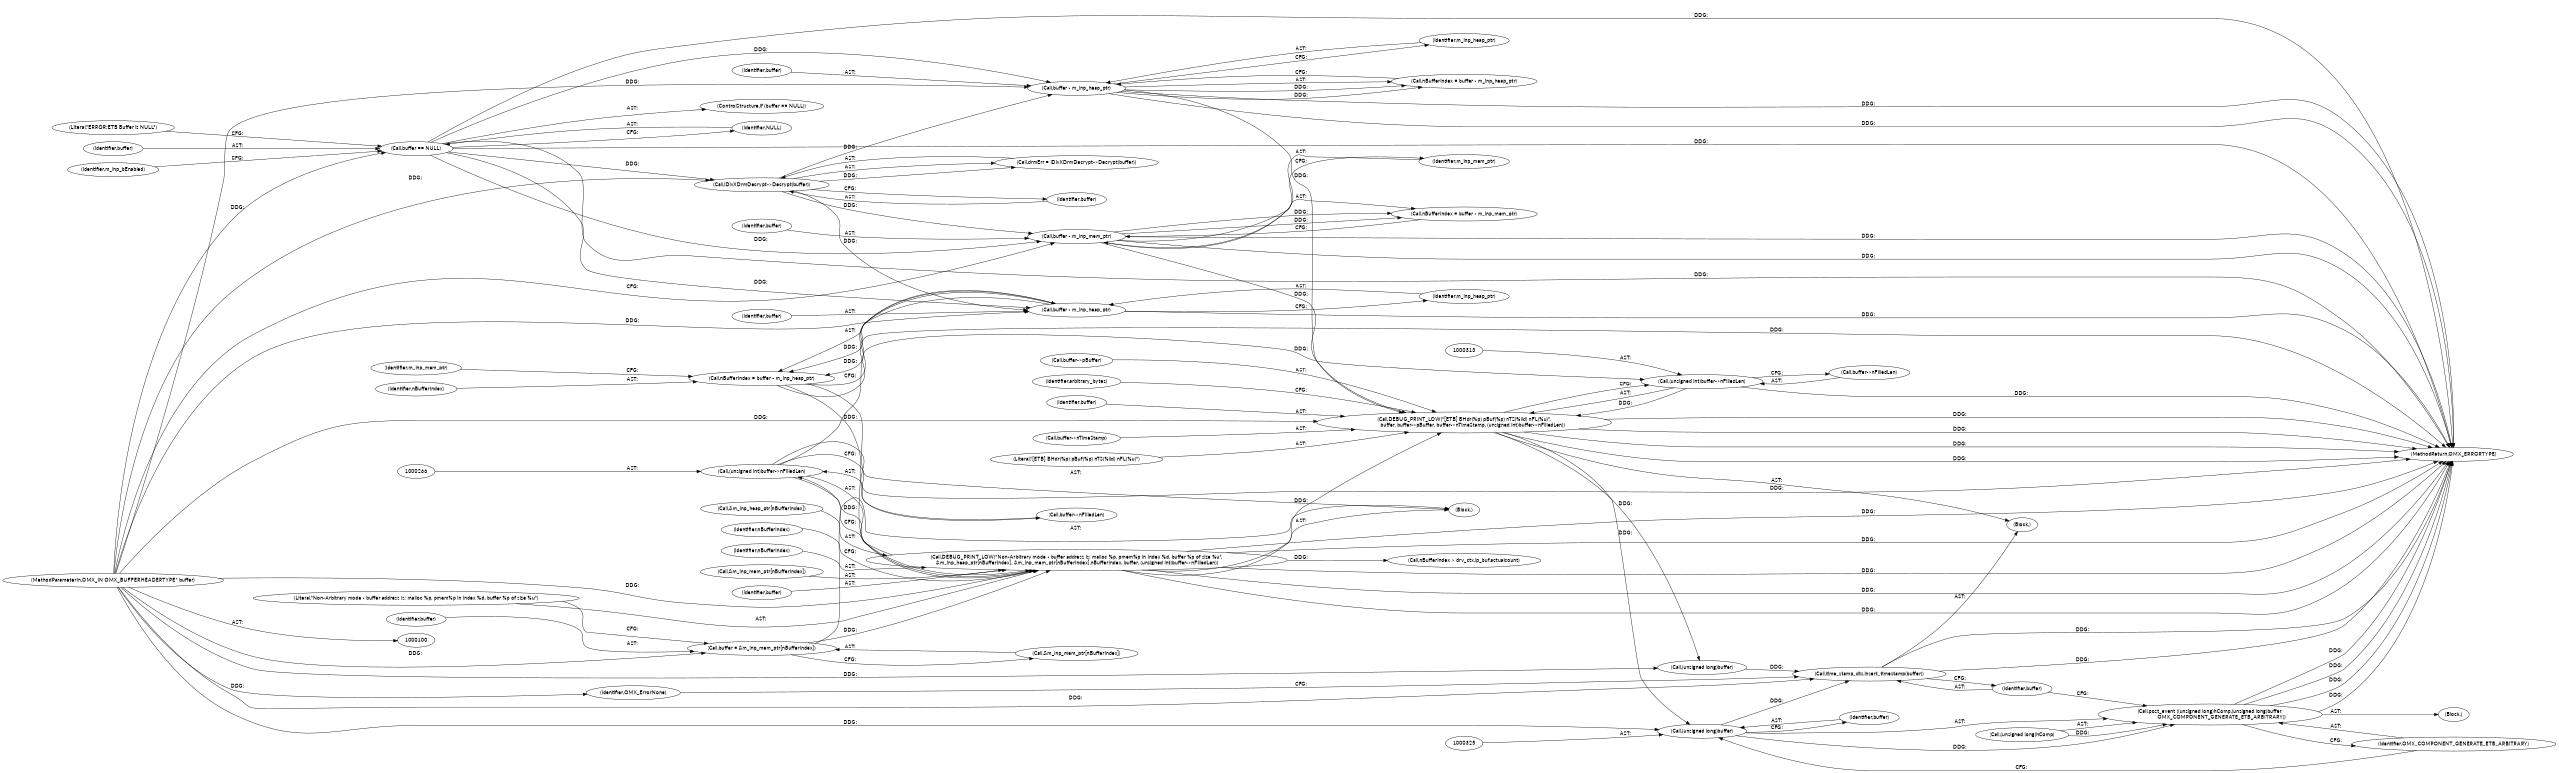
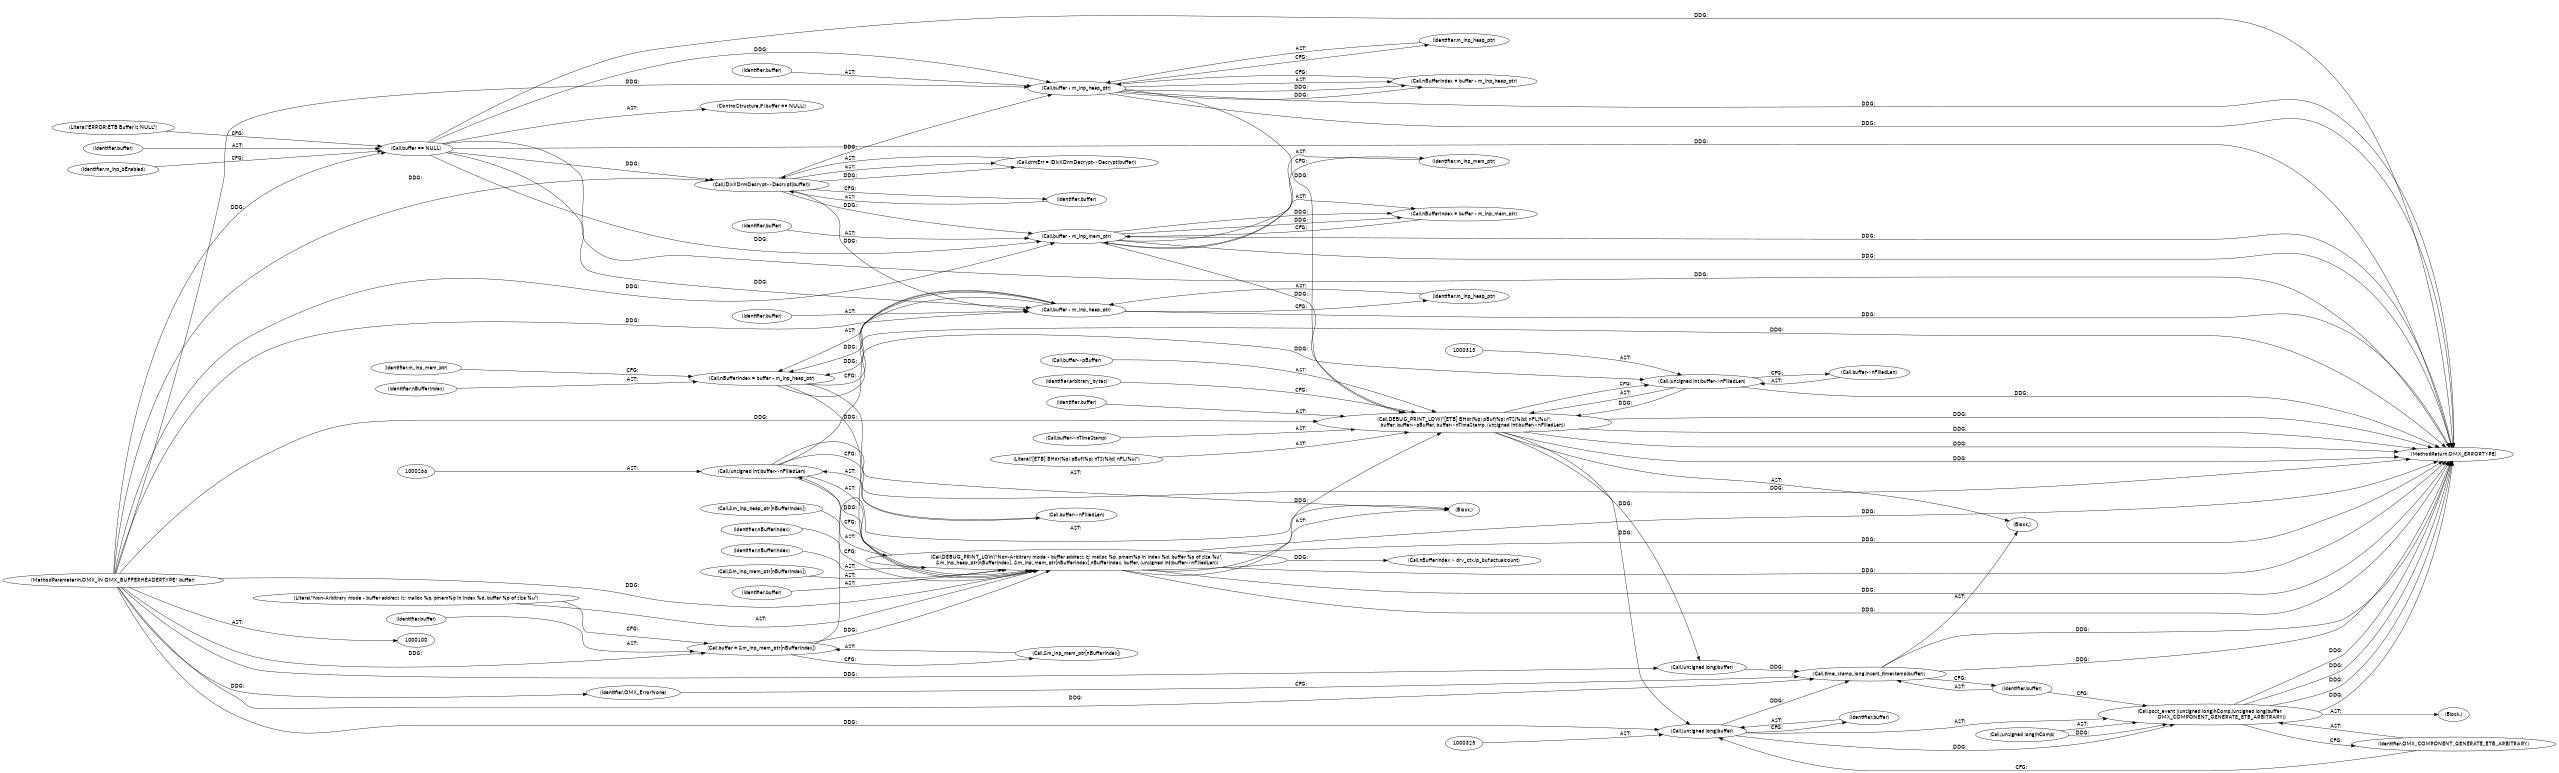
node "(Identifier,NULL)": removed
edge "(MethodParameterIn,OMX_IN OMX_BUFFERHEADERTYPE* buffer)" -> "(Call,buffer - m_inp_mem_ptr)": label "CFG: " -> "DDG: "
node "(Call,time_stamp_dts.insert_timestamp(buffer))": label "(Call,time_stamp_dts.insert_timestamp(buffer))" -> "(Call,time_stamp_long.insert_timestamp(buffer))"
